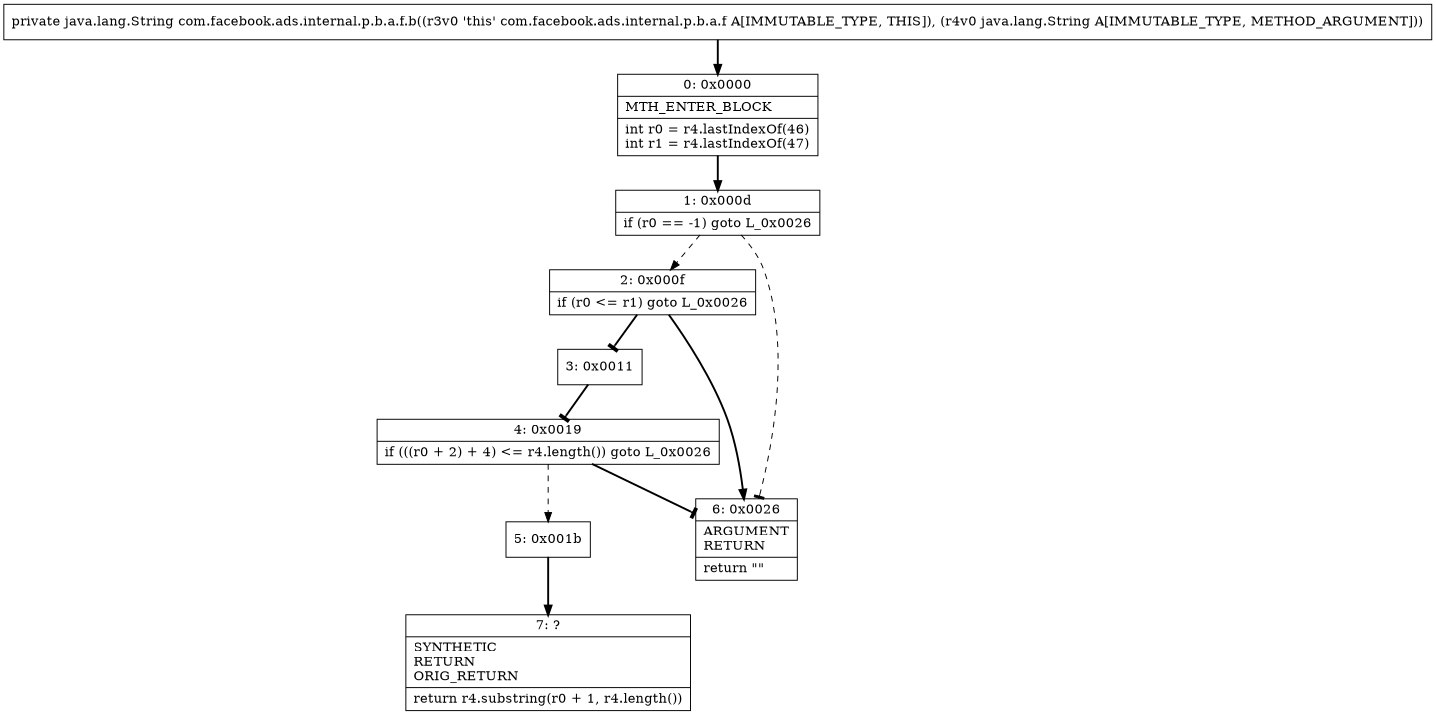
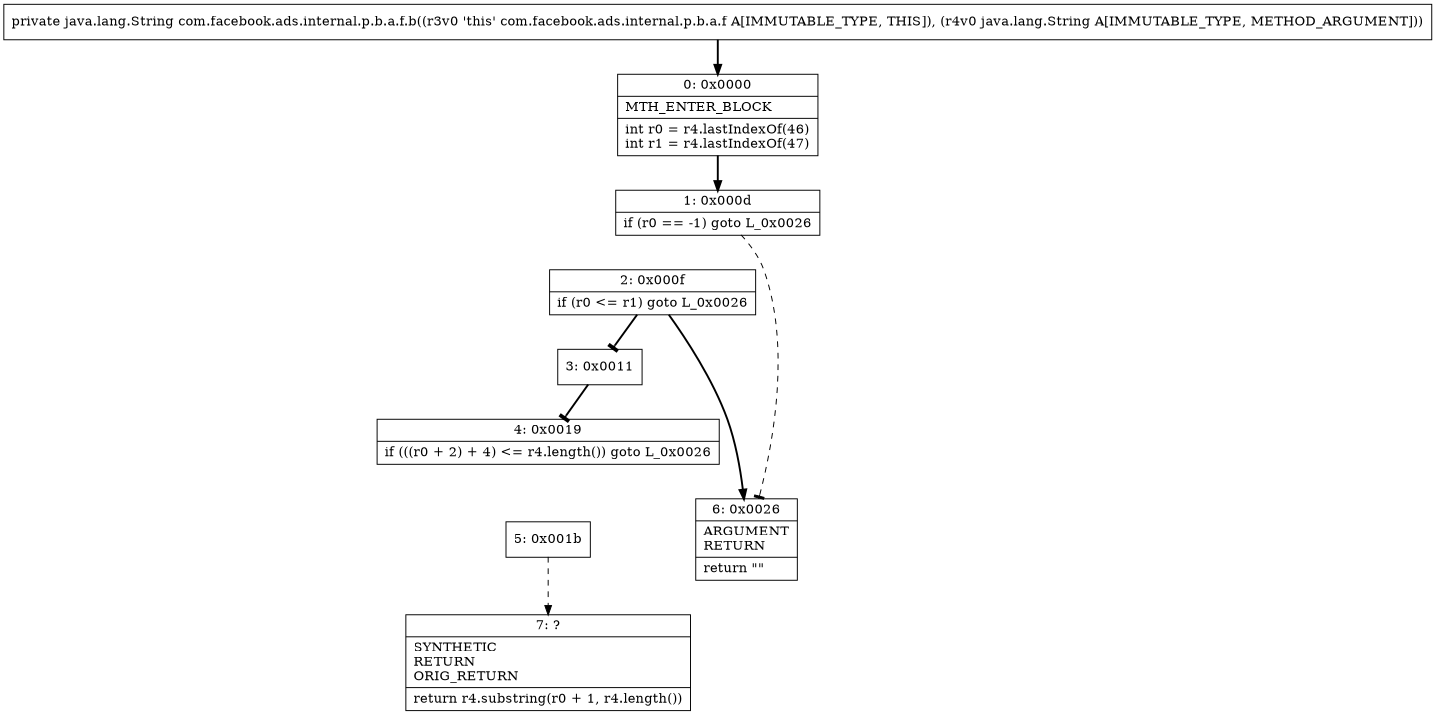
edge "1: 0x000d" -> "2: 0x000f": removed
edge "4: 0x0019" -> "5: 0x001b": removed
edge "4: 0x0019" -> "6: 0x0026": removed
edge "5: 0x001b" -> "7: ?": style bold -> dashed
